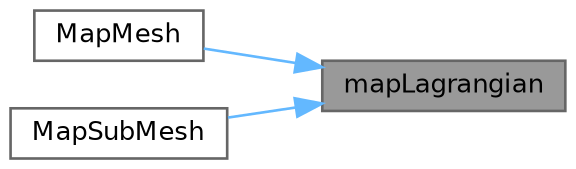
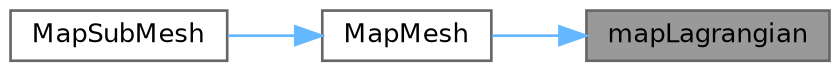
edge "MapSubMesh" -> "mapLagrangian": now "MapSubMesh" -> "MapMesh"
